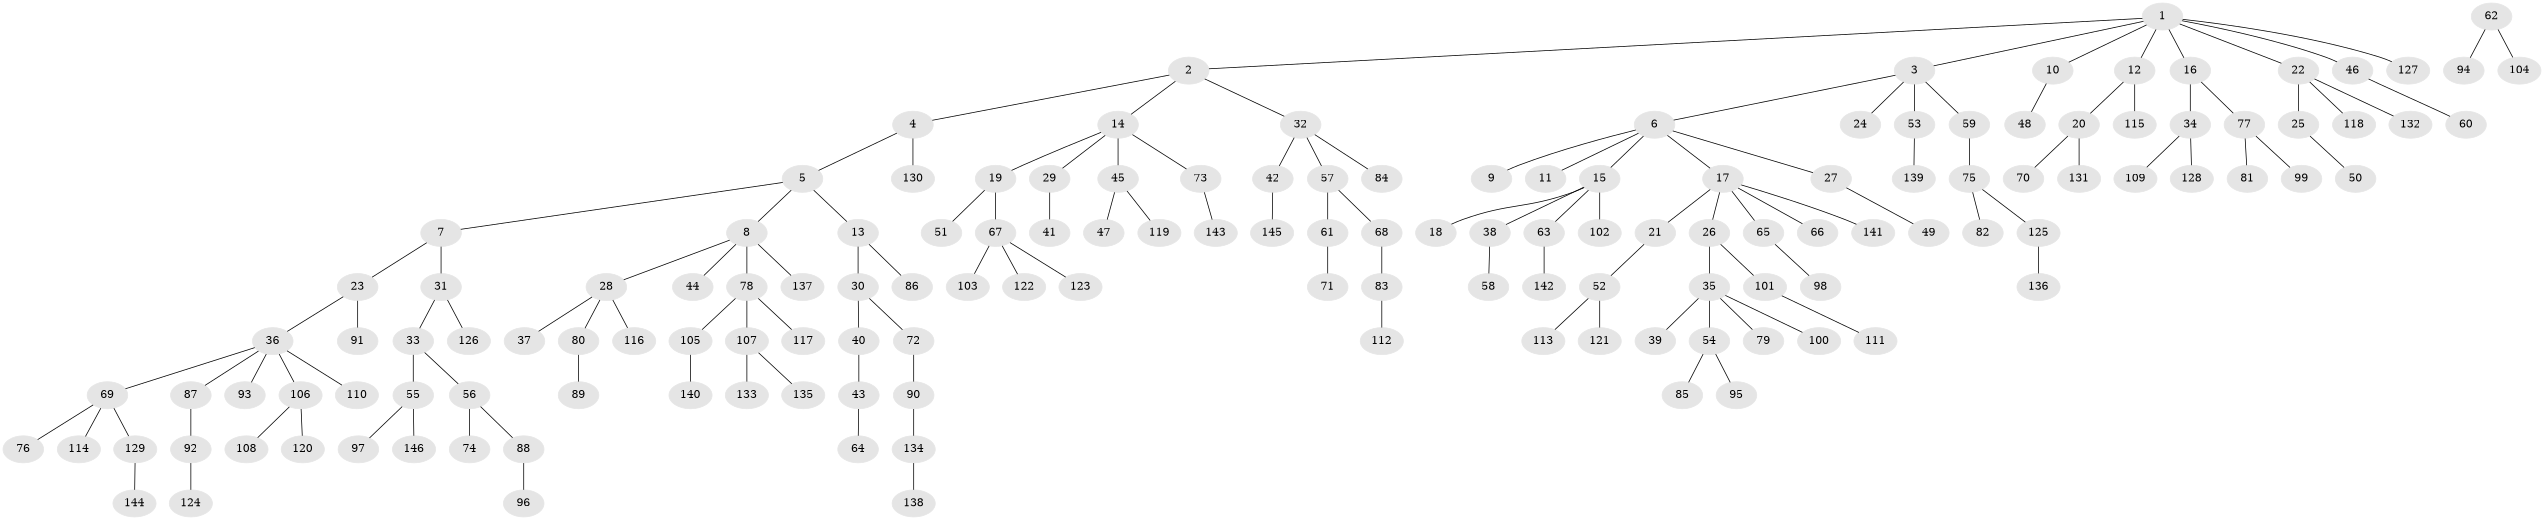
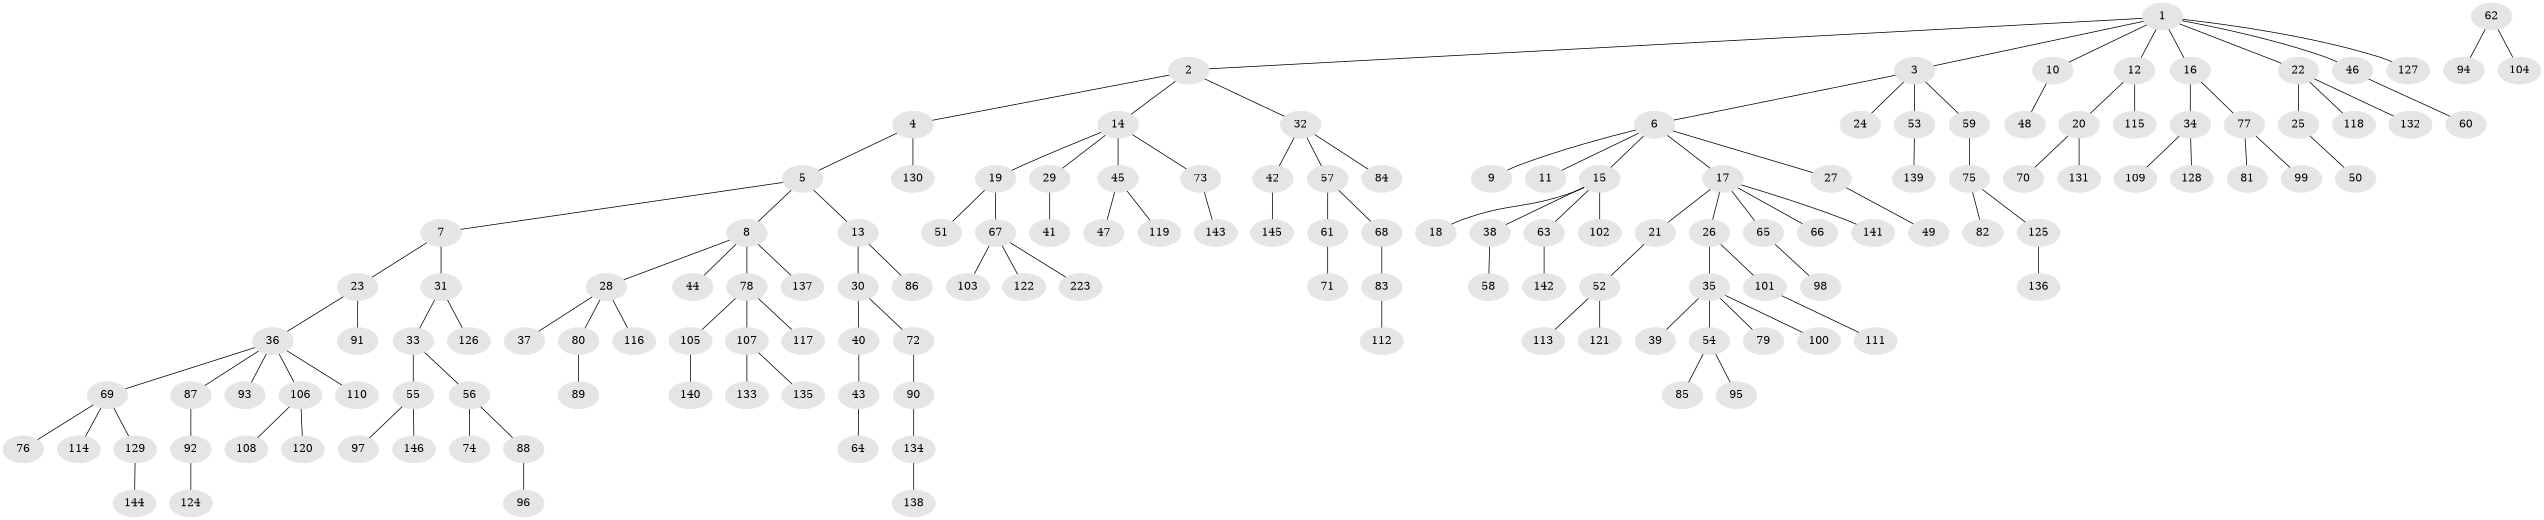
node "123": label "123" -> "223"
